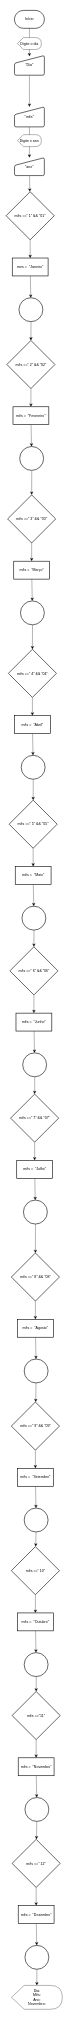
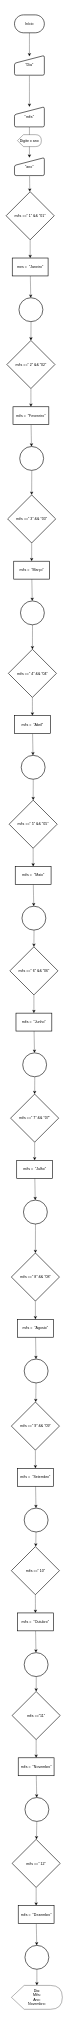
node "Início": moved (30, 15) -> (30, 20)
node "Digite o dia": removed
